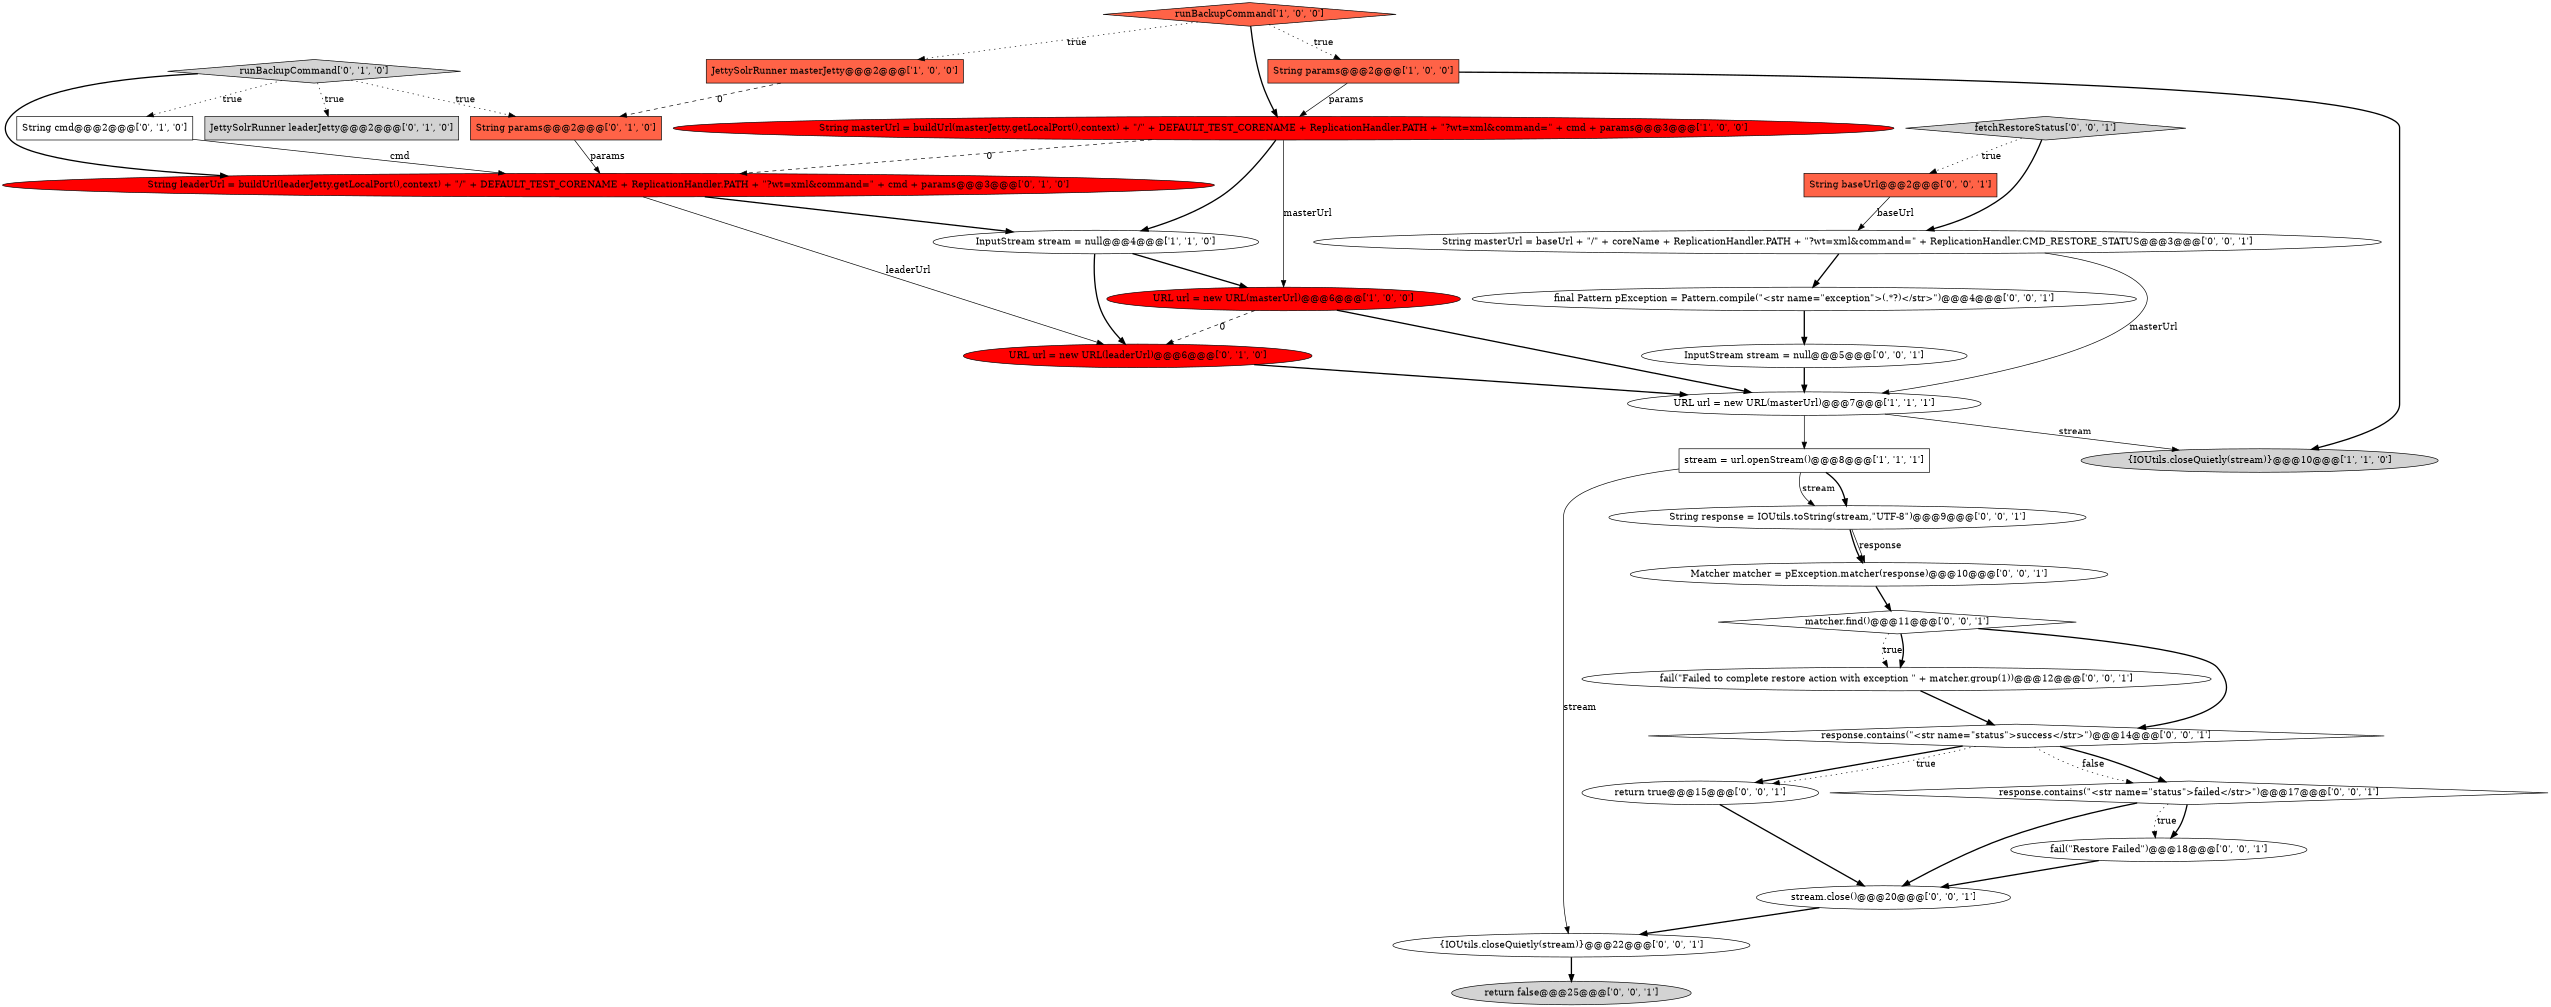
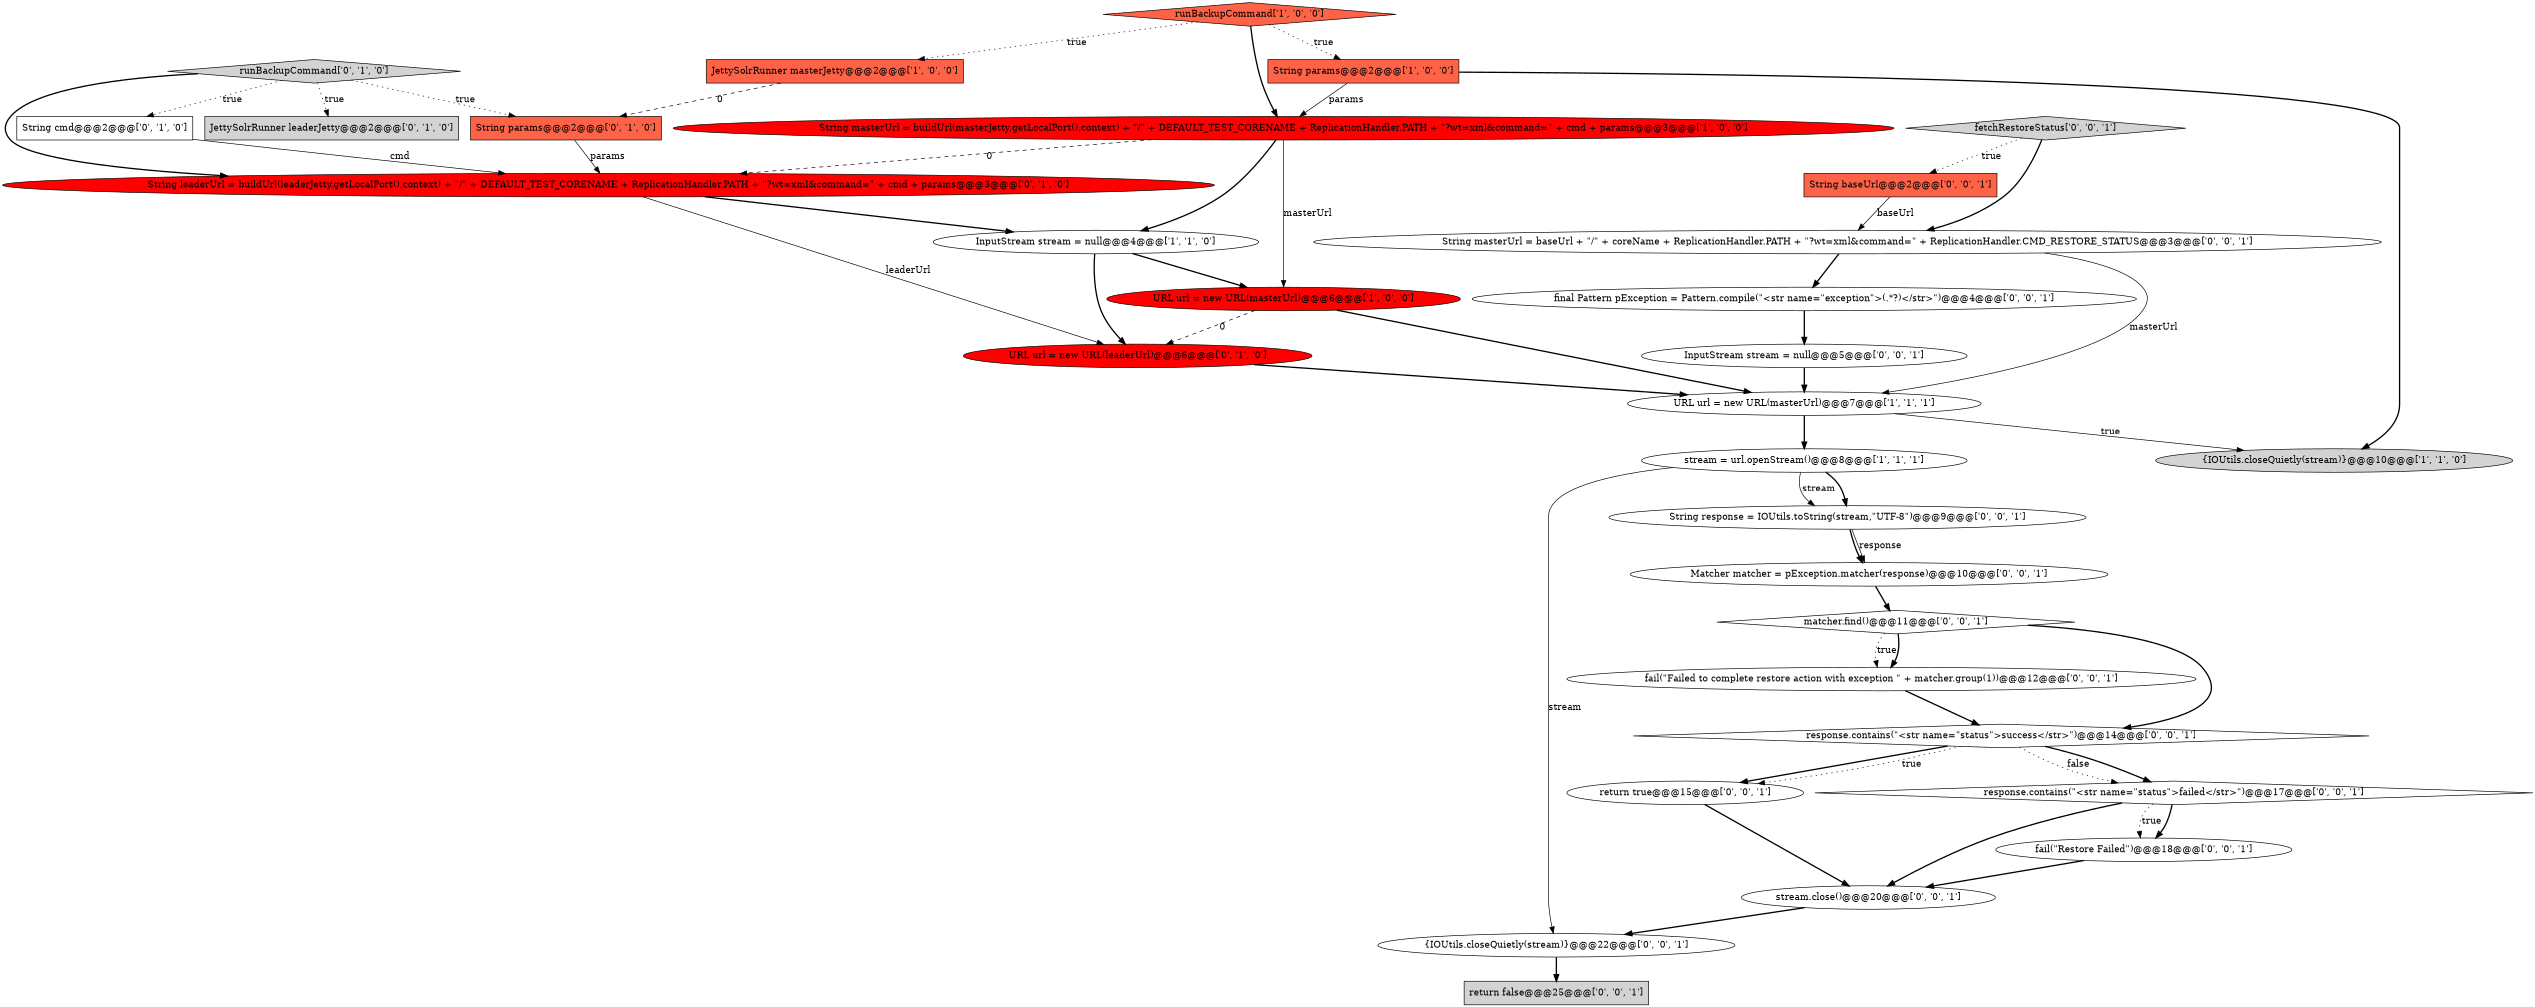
edge "URL url = new URL(masterUrl)@@@7@@@['1', '1', '1']" -> "stream = url.openStream()@@@8@@@['1', '1', '1']": style solid -> bold
edge "URL url = new URL(masterUrl)@@@7@@@['1', '1', '1']" -> "{IOUtils.closeQuietly(stream)}@@@10@@@['1', '1', '0']": label "stream" -> "true"
node "stream = url.openStream()@@@8@@@['1', '1', '1']": shape box -> ellipse
node "return false@@@25@@@['0', '0', '1']": shape ellipse -> box
